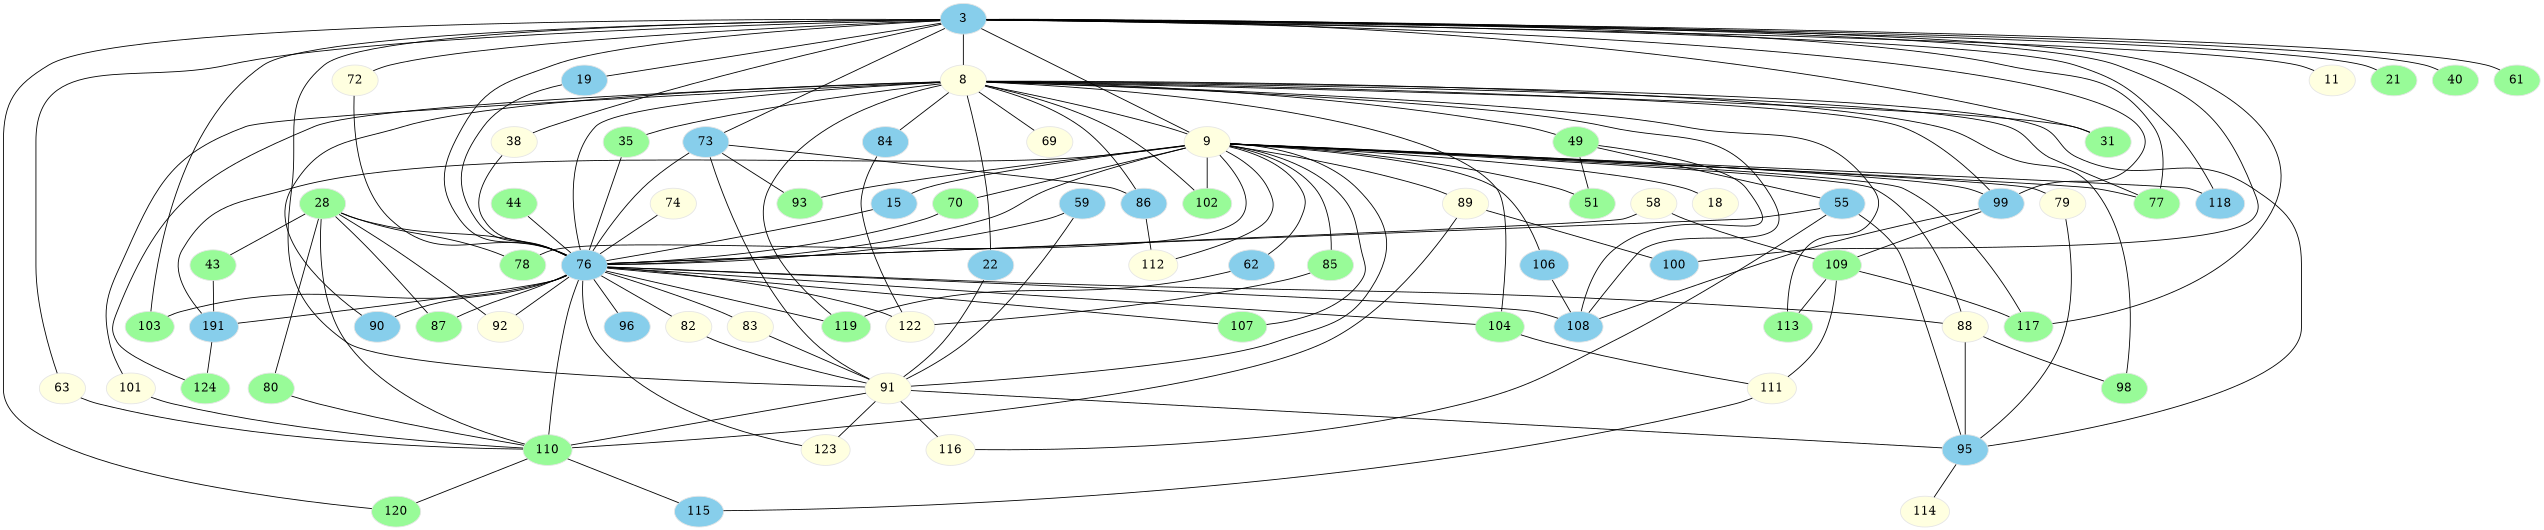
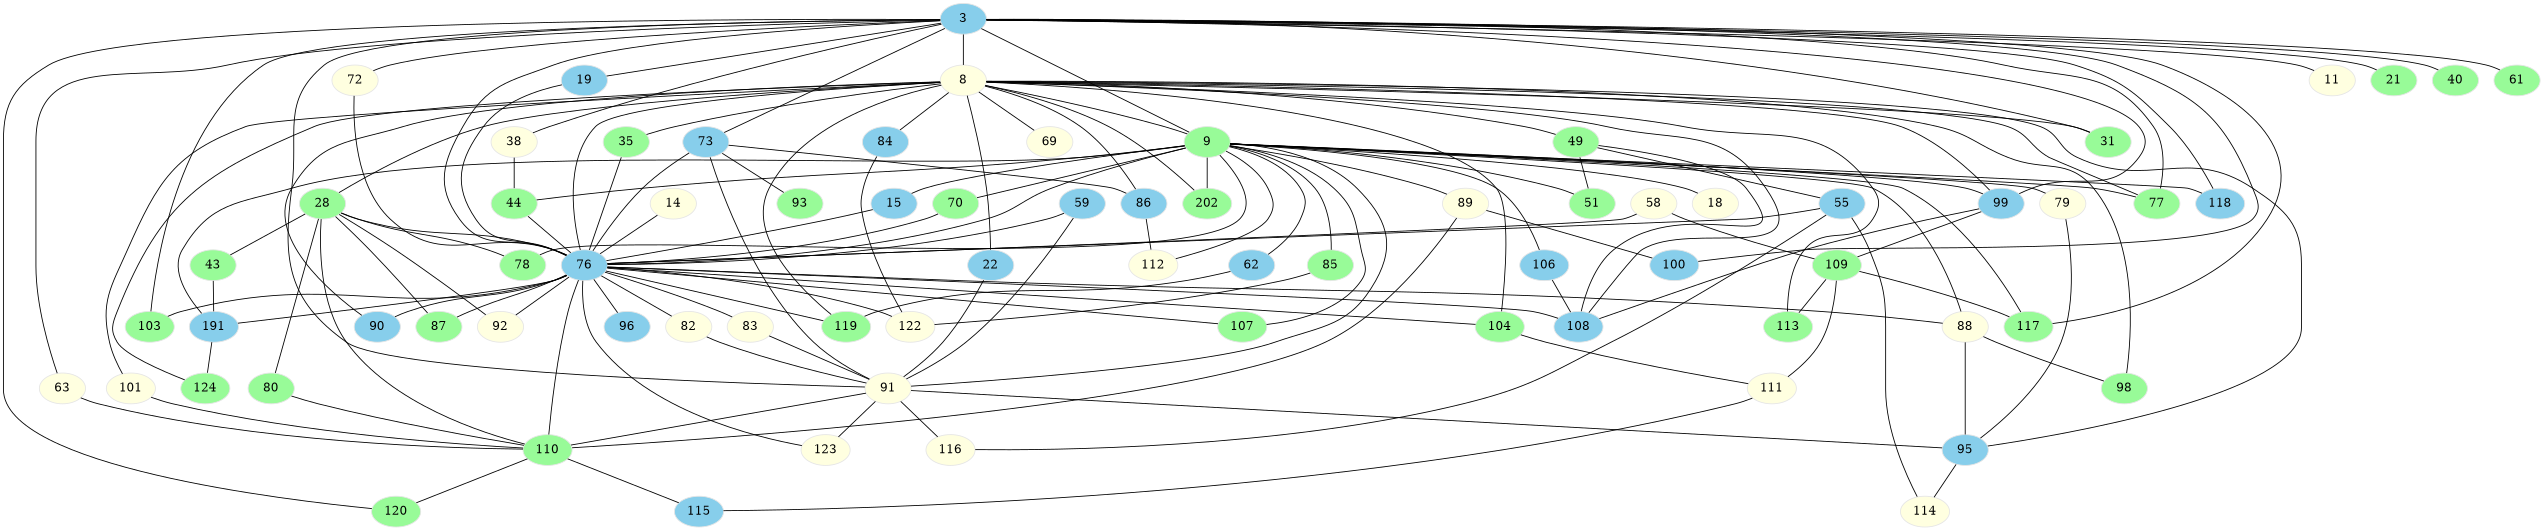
edge "8" -- "28": added
node "9": fillcolor lightyellow -> palegreen
edge "9" -- "93": now "9" -- "44"
node "74": label "74" -> "14"
node "102": label "102" -> "202"
edge "38" -- "76": now "38" -- "44"
edge "55" -- "95": now "55" -- "114"
